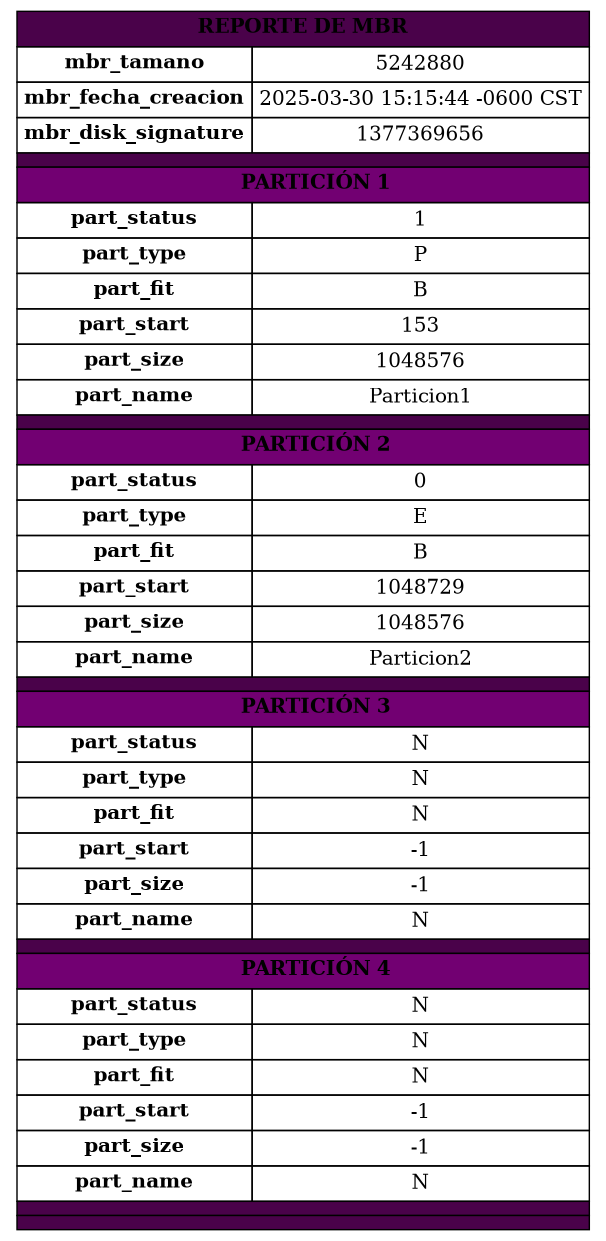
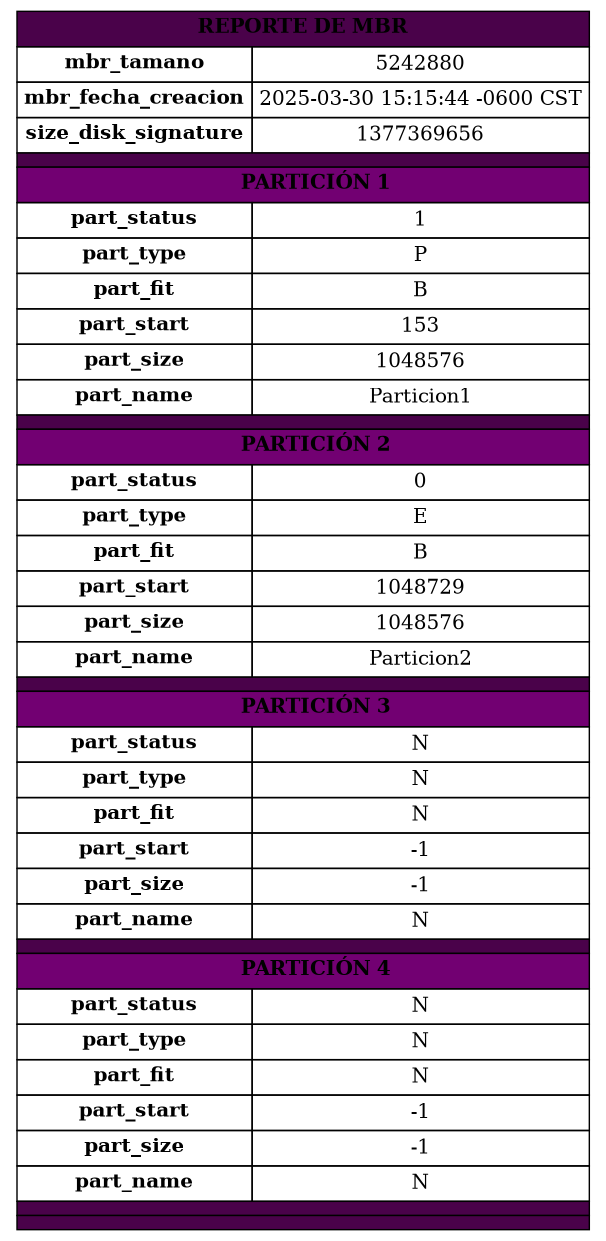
node "REPORTE DE MBR": text "mbr_disk_signature" -> "size_disk_signature"
